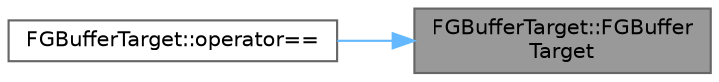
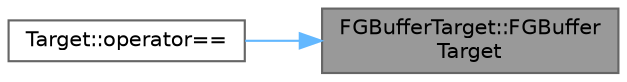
node "FGBufferTarget::operator==": label "FGBufferTarget::operator==" -> "Target::operator=="
